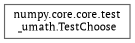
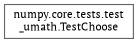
node "numpy.core.core.test _umath.TestChoose": label "numpy.core.core.test _umath.TestChoose" -> "numpy.core.tests.test _umath.TestChoose"
